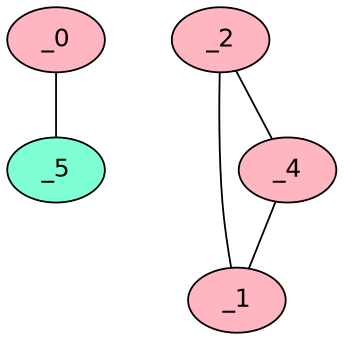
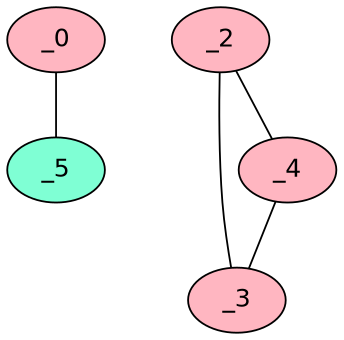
node "_1": label "_1" -> "_3"
